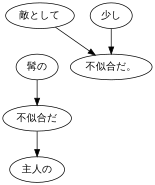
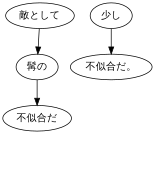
edge "敵として" -> "不似合だ。": now "敵として" -> "髯の"
node "主人の": removed
